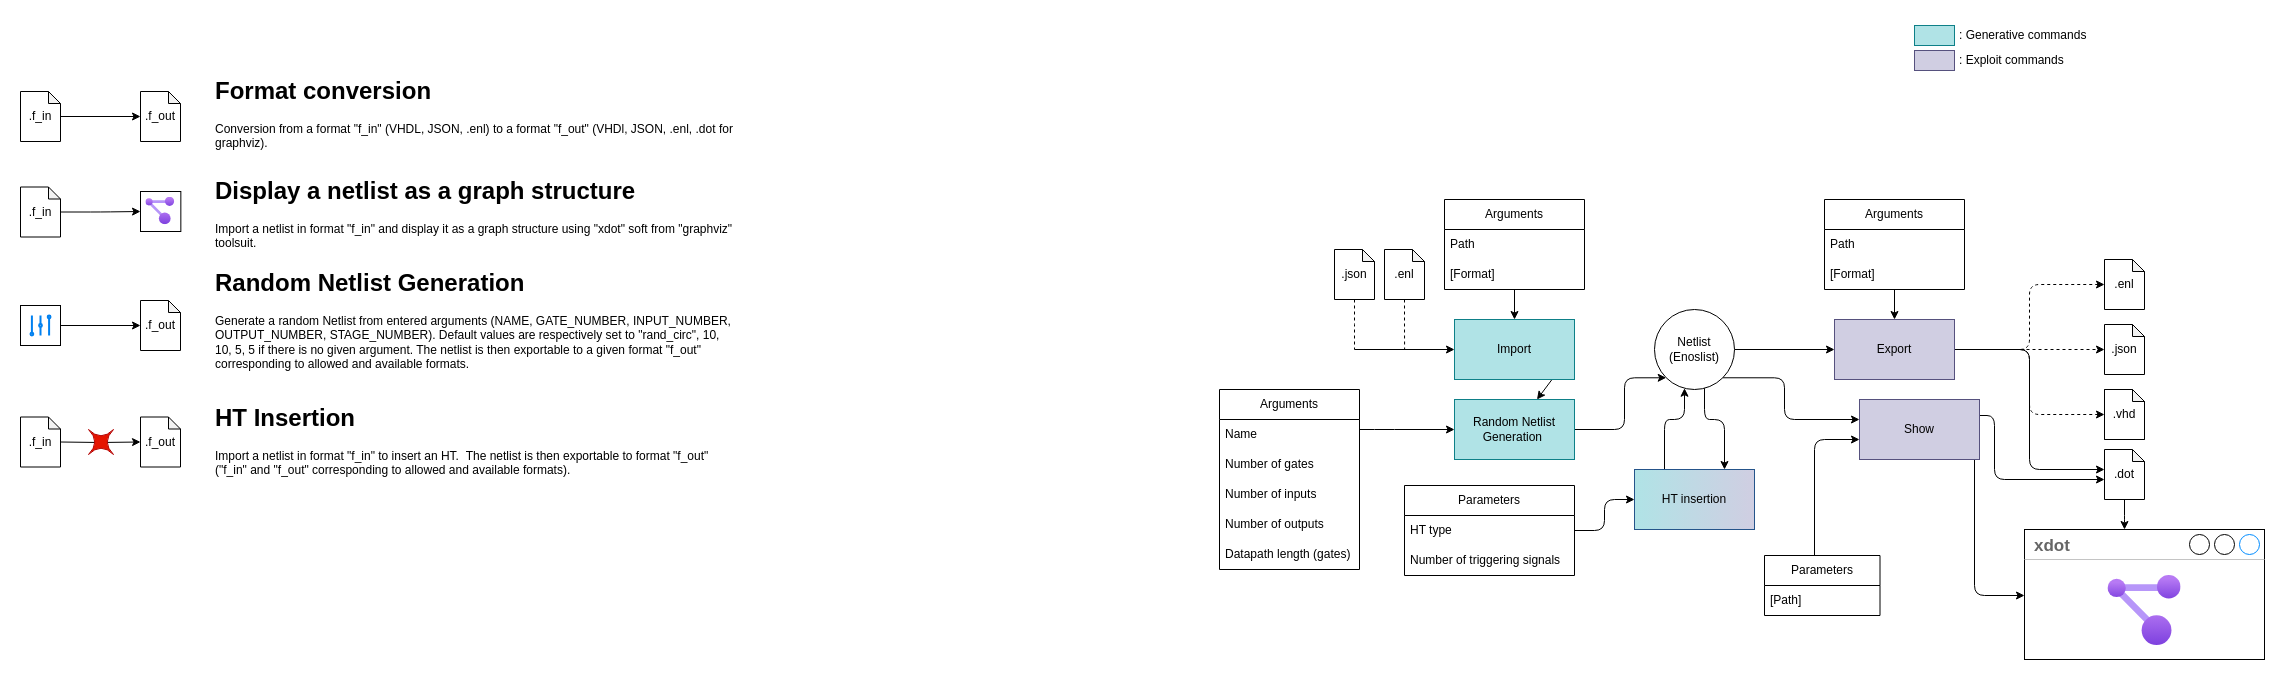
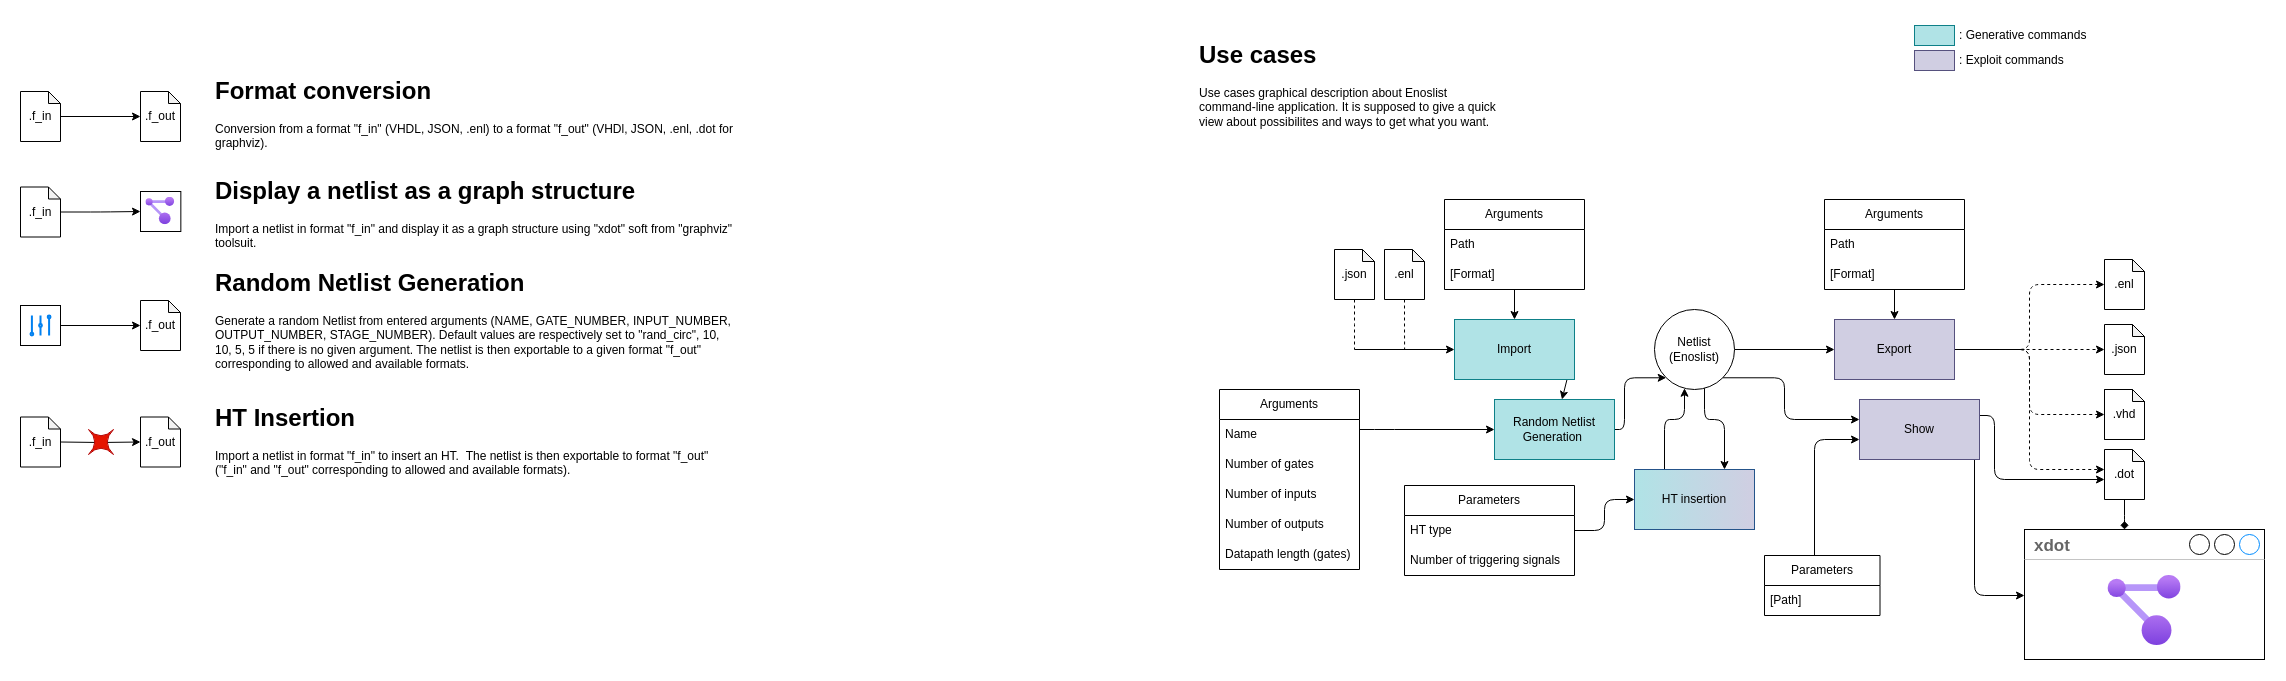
node "Use cases Use cases graphical description about Enoslist command-line application. It is supposed to give a quick view about possibilites and ways to get what you want.": added
node "Random Netlist Generation": moved (1515, 430) -> (1555, 430)
edge "Export" -> ".dot": style solid -> dashed
edge ".dot" -> "xdot": arrowhead classic -> diamond
